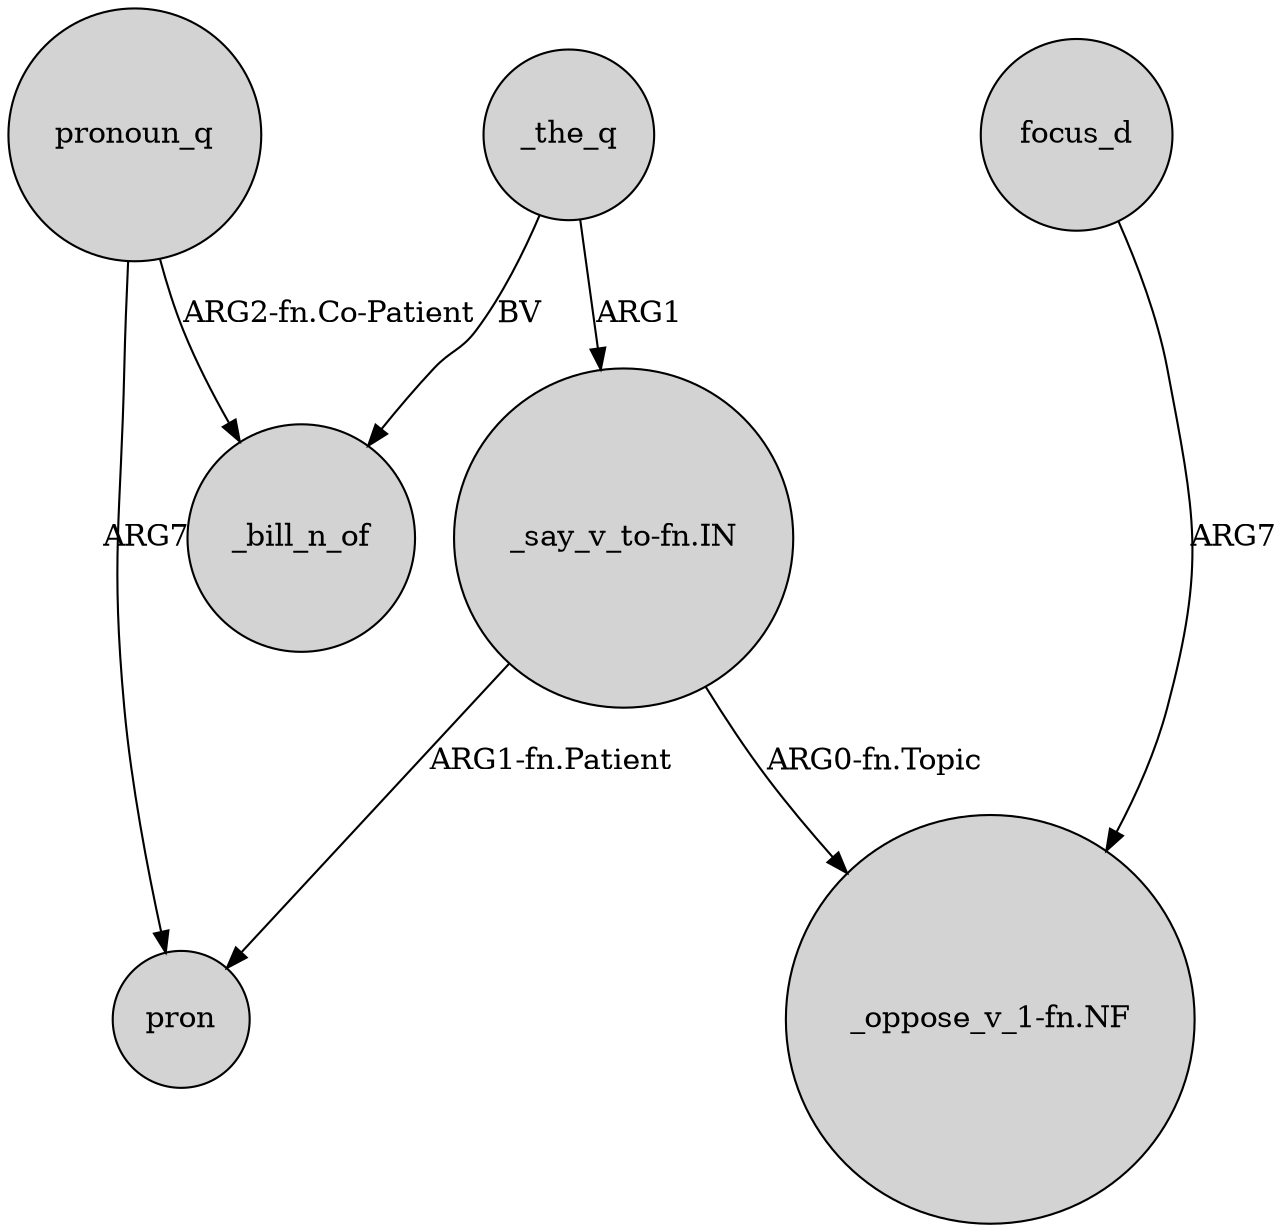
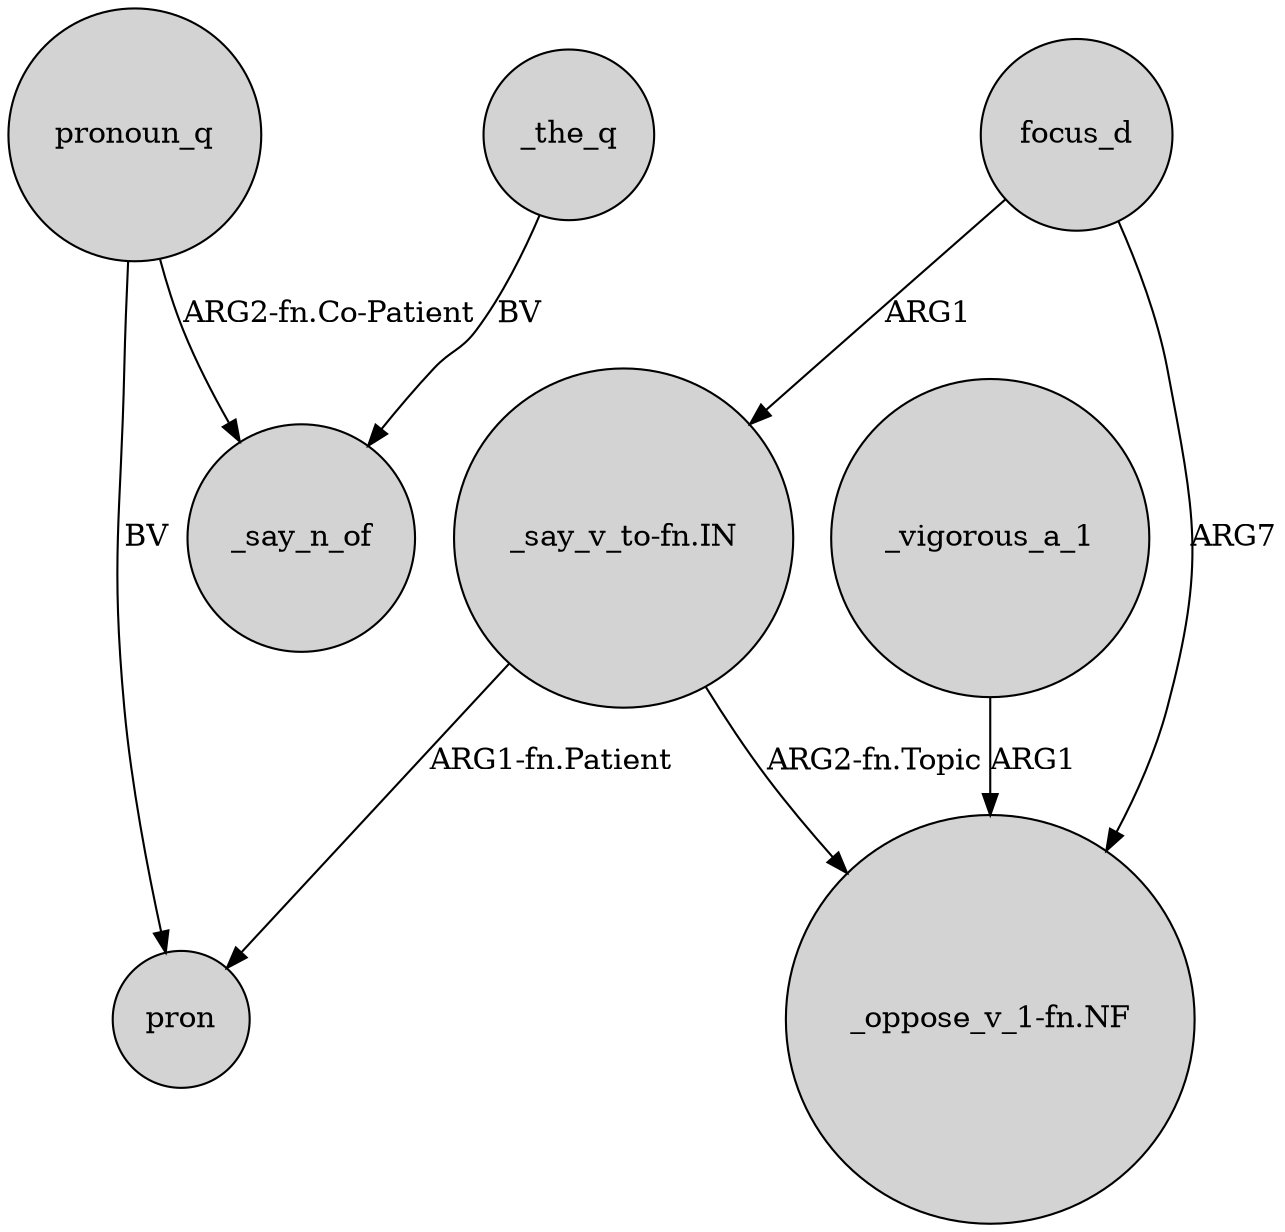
edge "_the_q" -> "_say_v_to-fn.IN": now "focus_d" -> "_say_v_to-fn.IN"
edge "pronoun_q" -> "pron": label "ARG7" -> "BV"
node "_bill_n_of": label "_bill_n_of" -> "_say_n_of"
node "_vigorous_a_1": added
edge "_say_v_to-fn.IN" -> "_oppose_v_1-fn.NF": label "ARG0-fn.Topic" -> "ARG2-fn.Topic"
